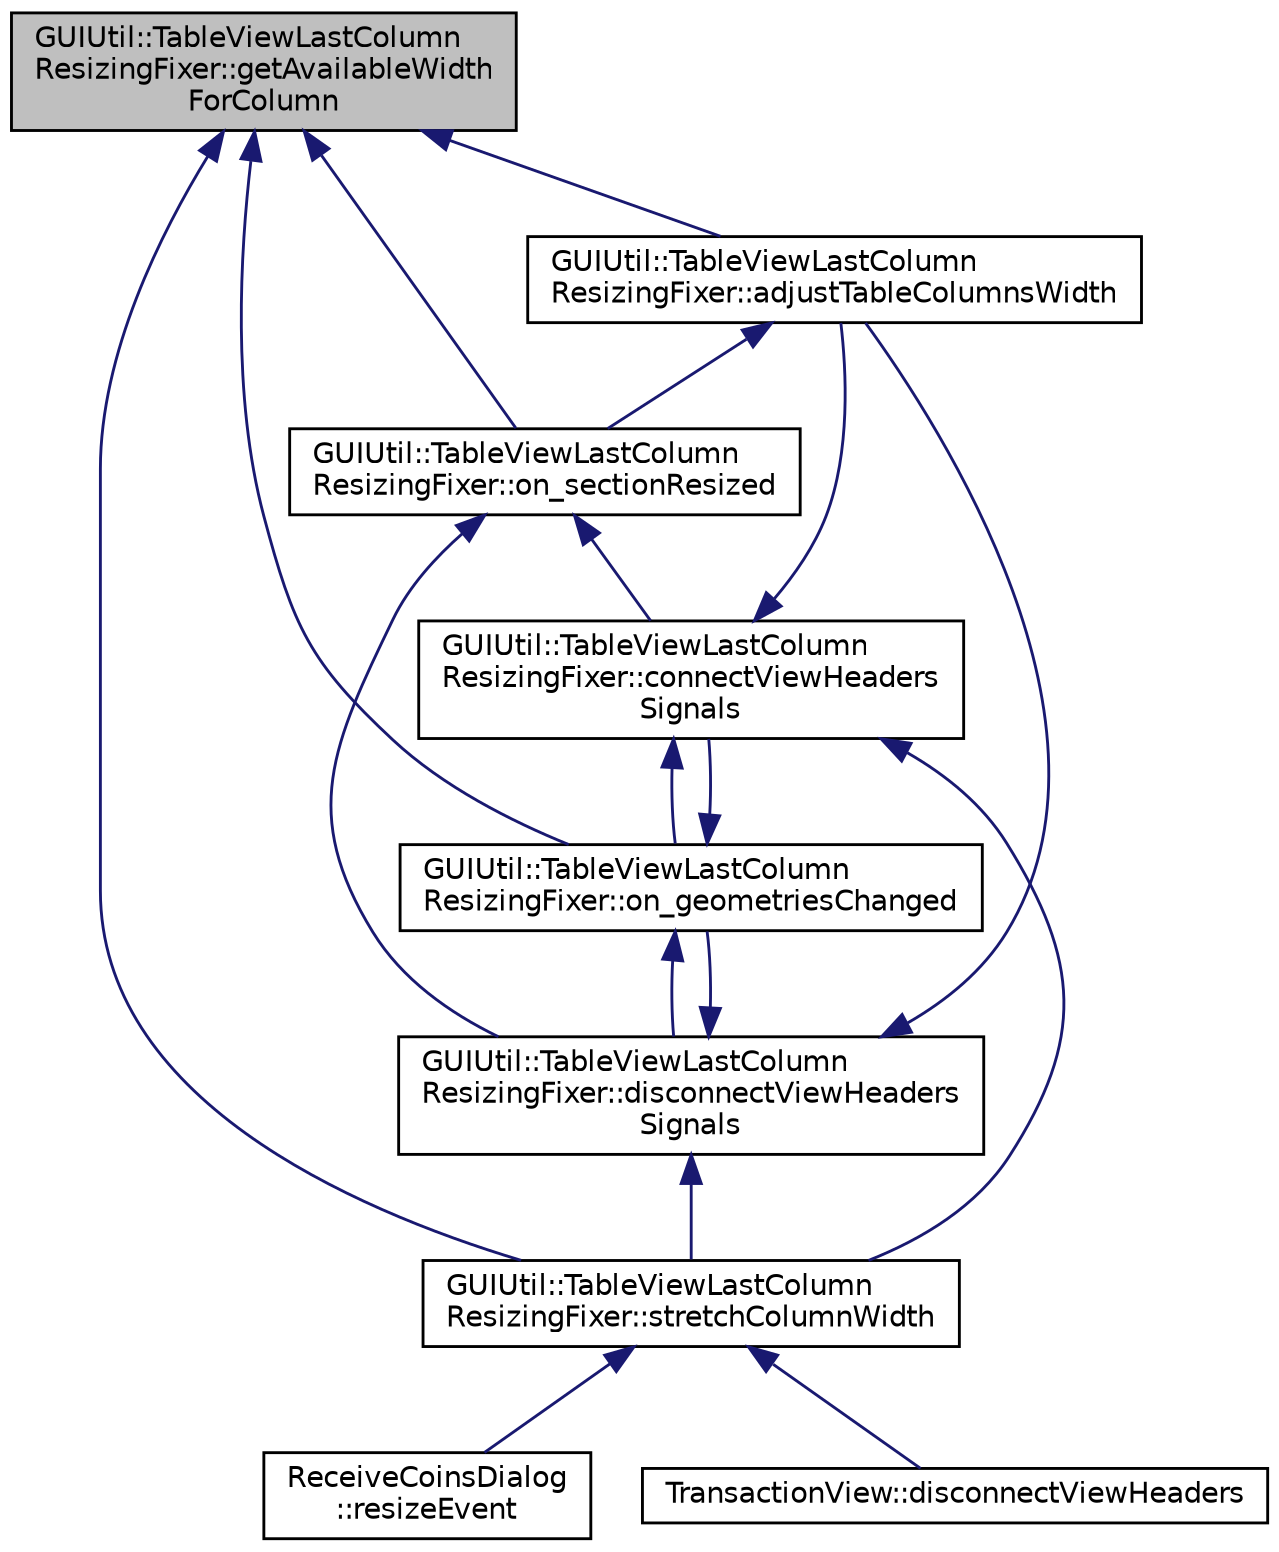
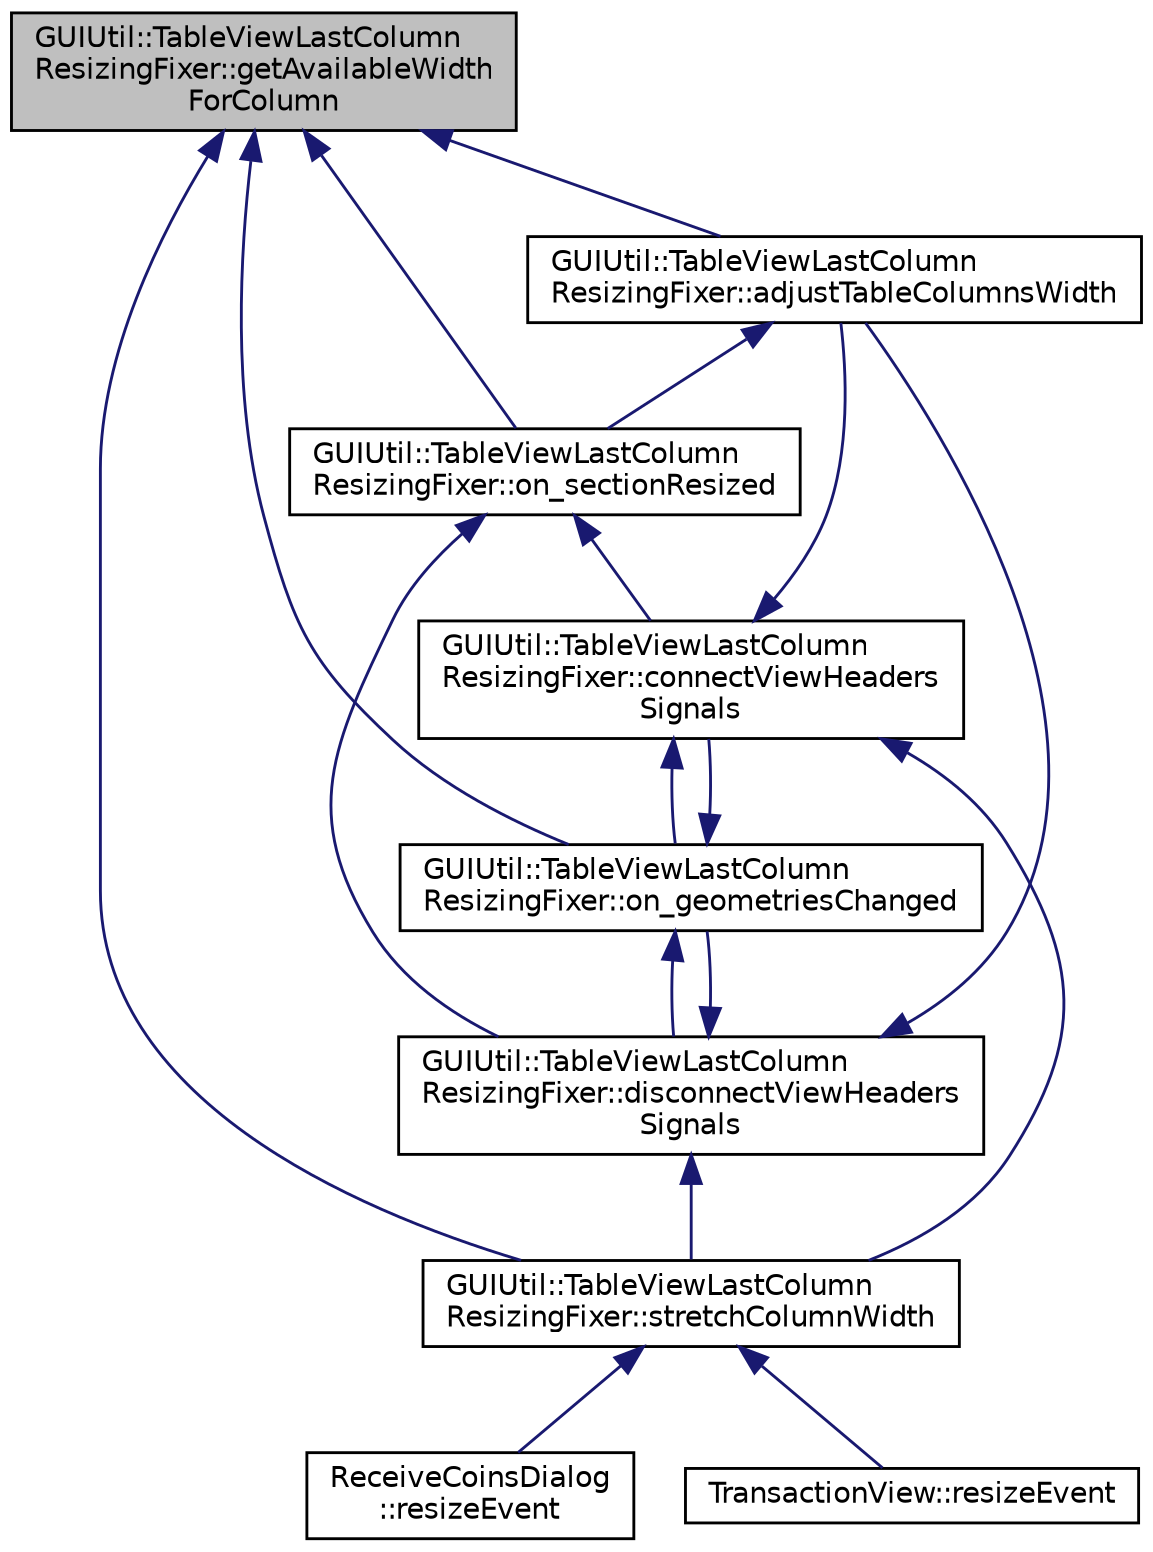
node "TransactionView::disconnectViewHeaders": label "TransactionView::disconnectViewHeaders" -> "TransactionView::resizeEvent"
